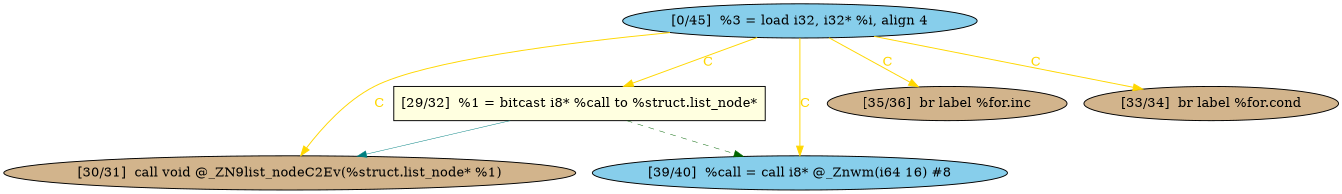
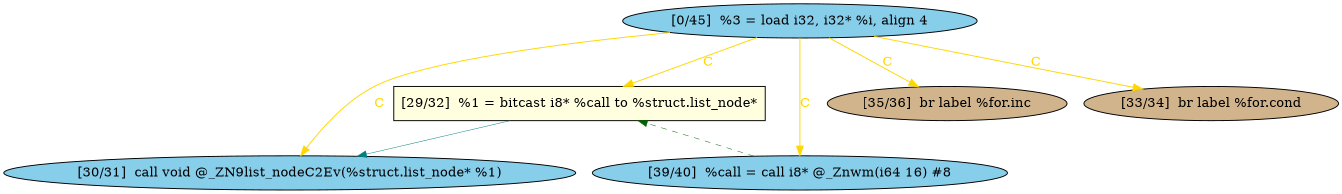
edge "[29/32]  %1 = bitcast i8* %call to %struct.list_node*" -> "[39/40]  %call = call i8* @_Znwm(i64 16) #8": reversed
node "[30/31]  call void @_ZN9list_nodeC2Ev(%struct.list_node* %1)": fillcolor tan -> skyblue
